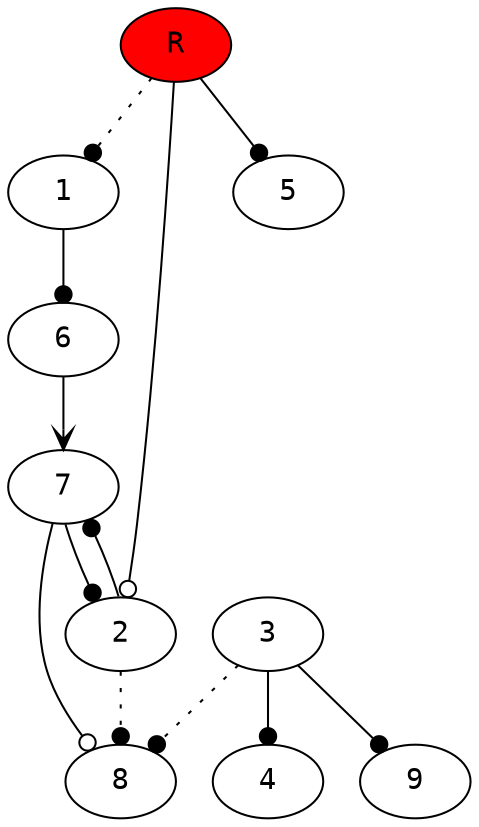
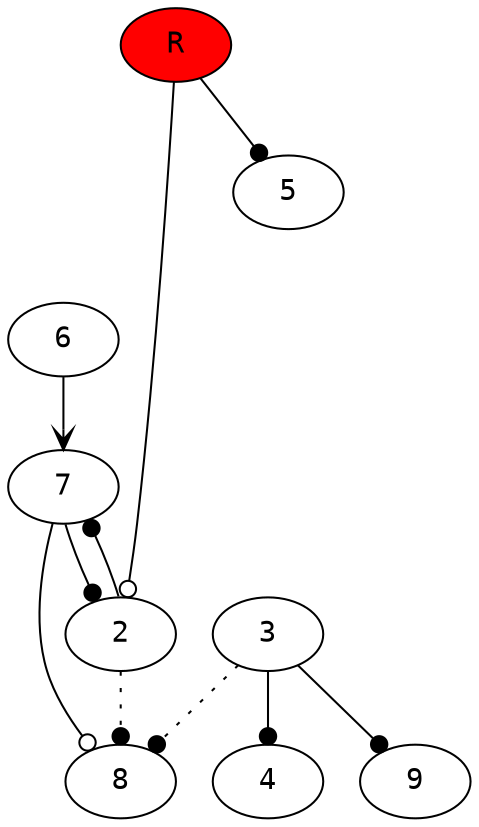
node "1": removed
